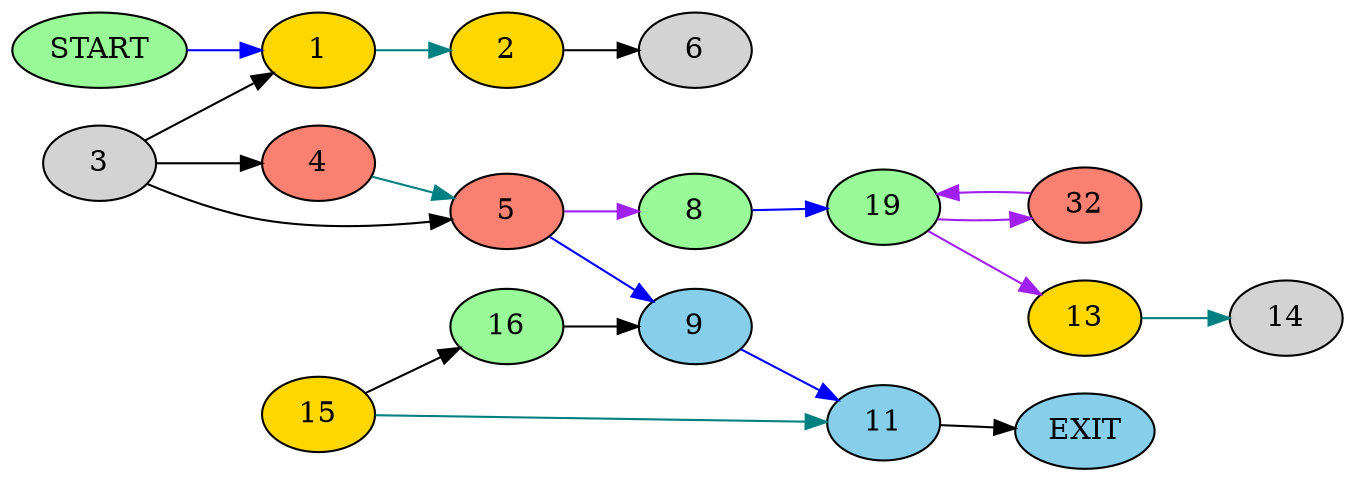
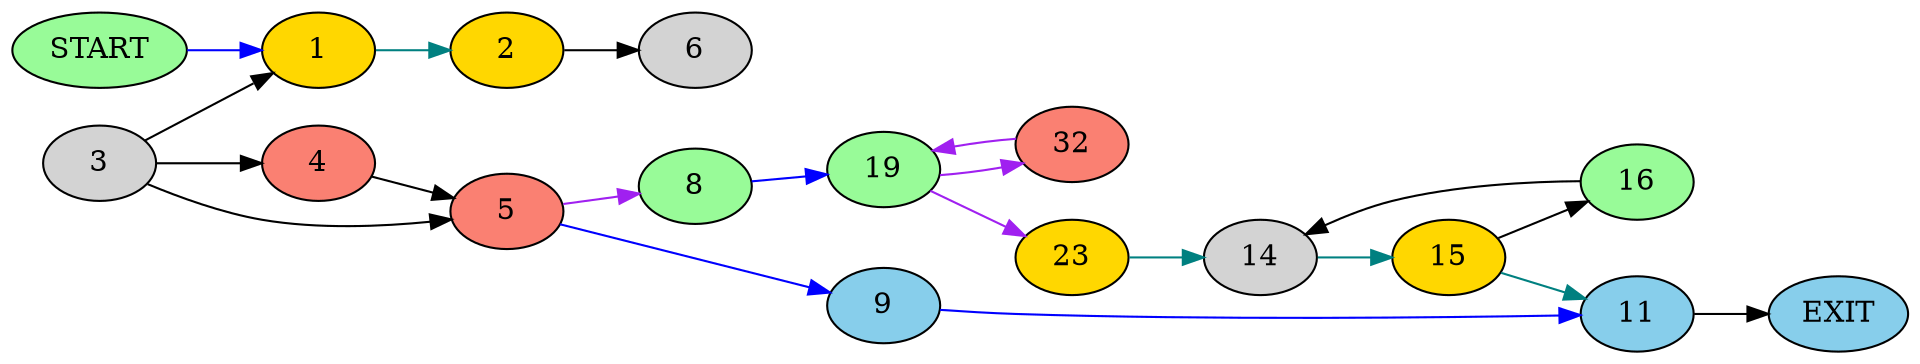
edge "4" -> "5": color teal -> black
edge "14" -> "15": added
node "13": label "13" -> "23"
edge "16" -> "9": now "16" -> "14"
